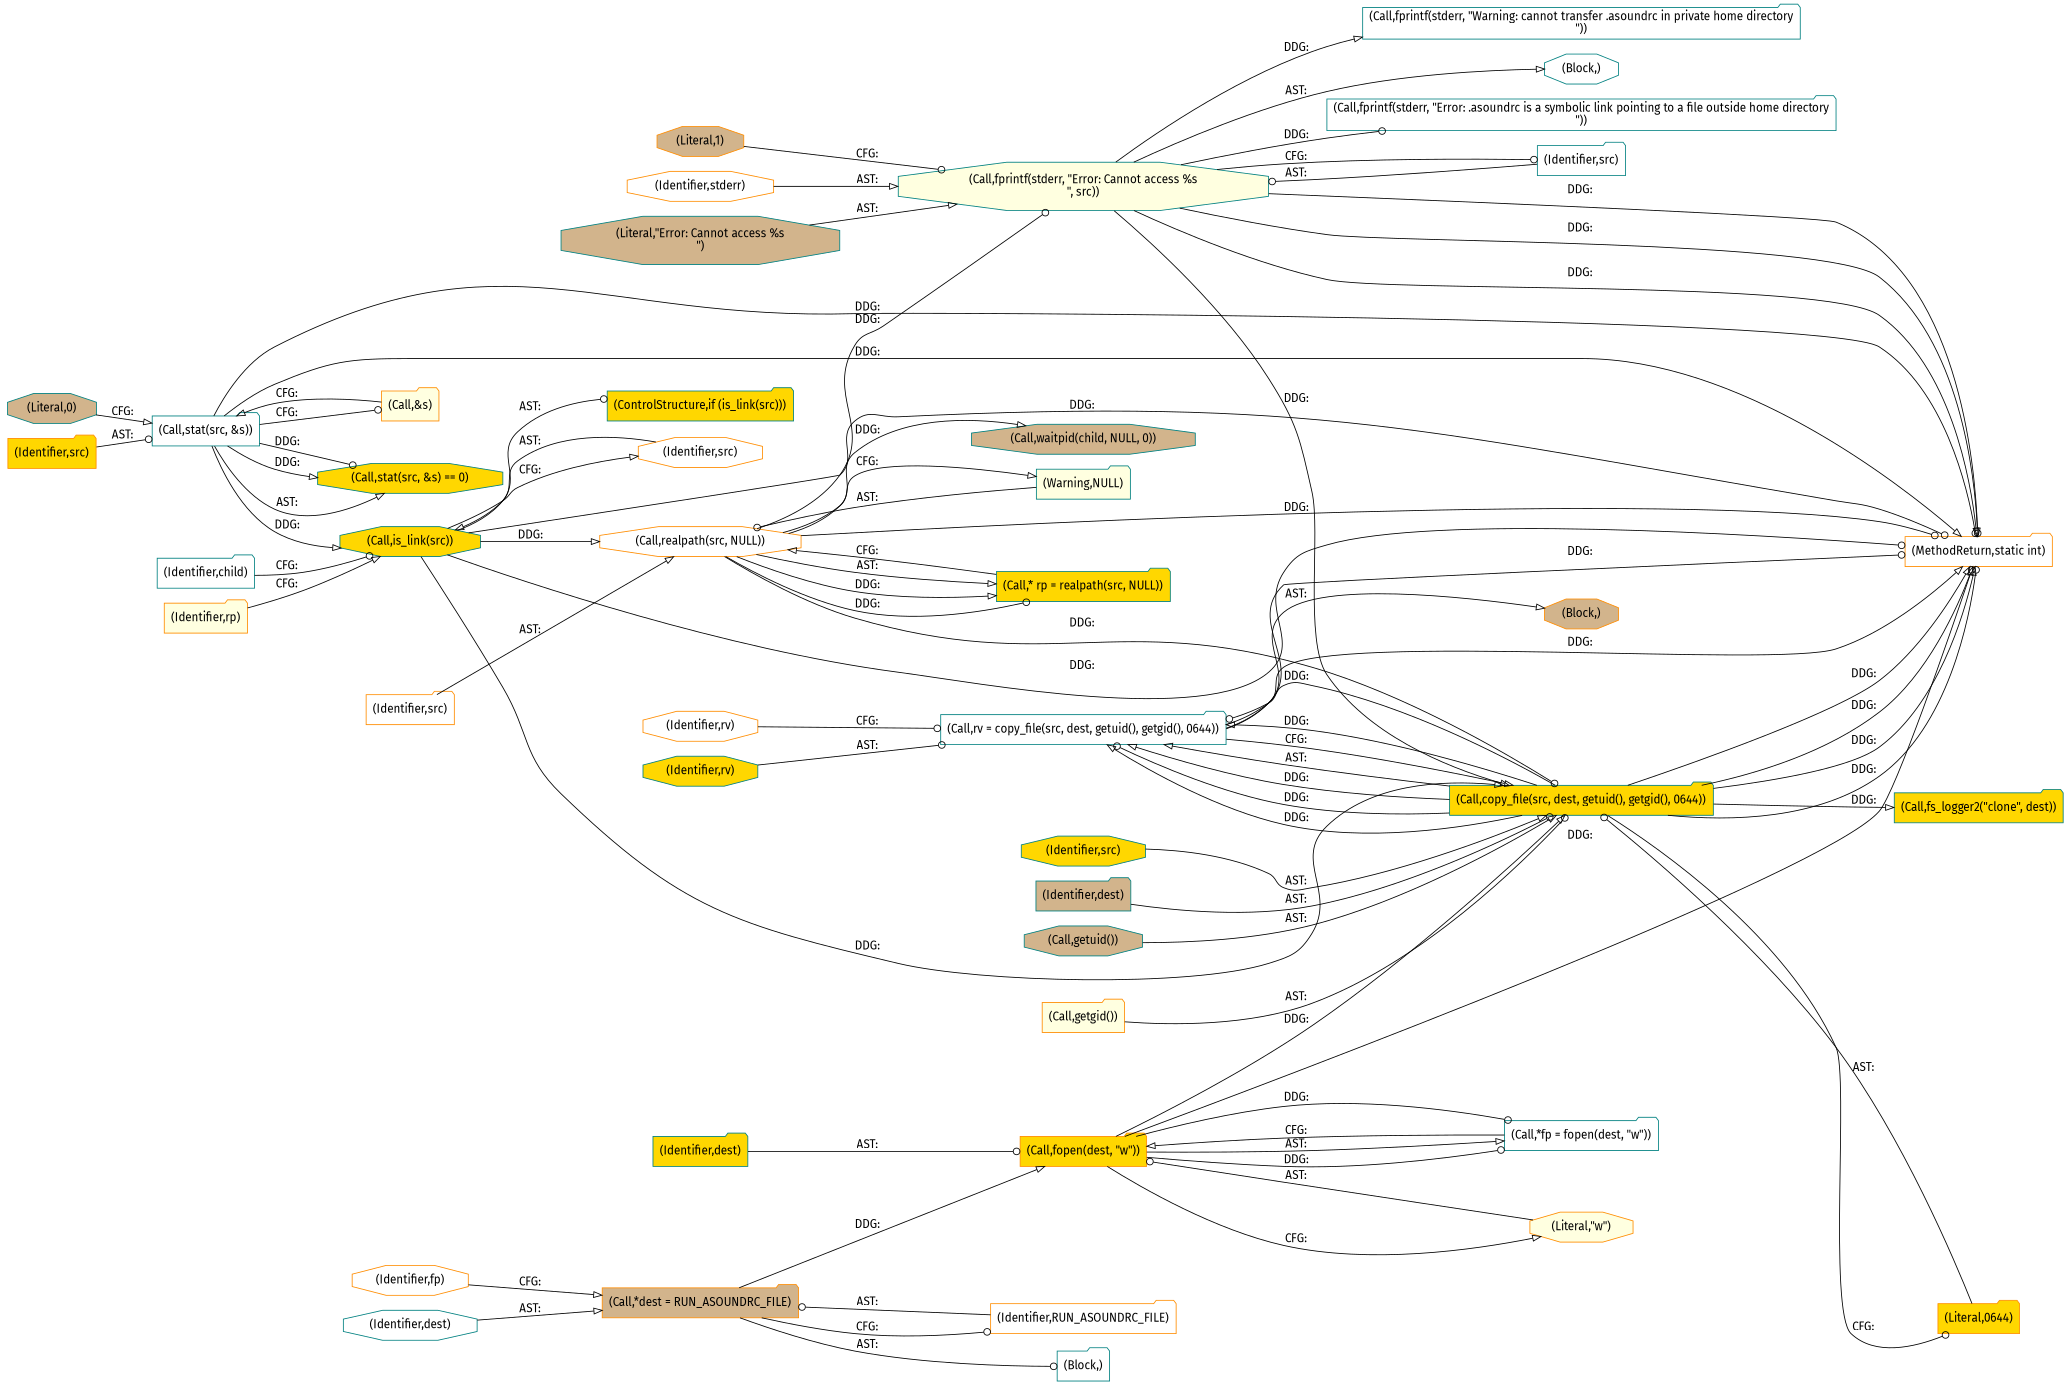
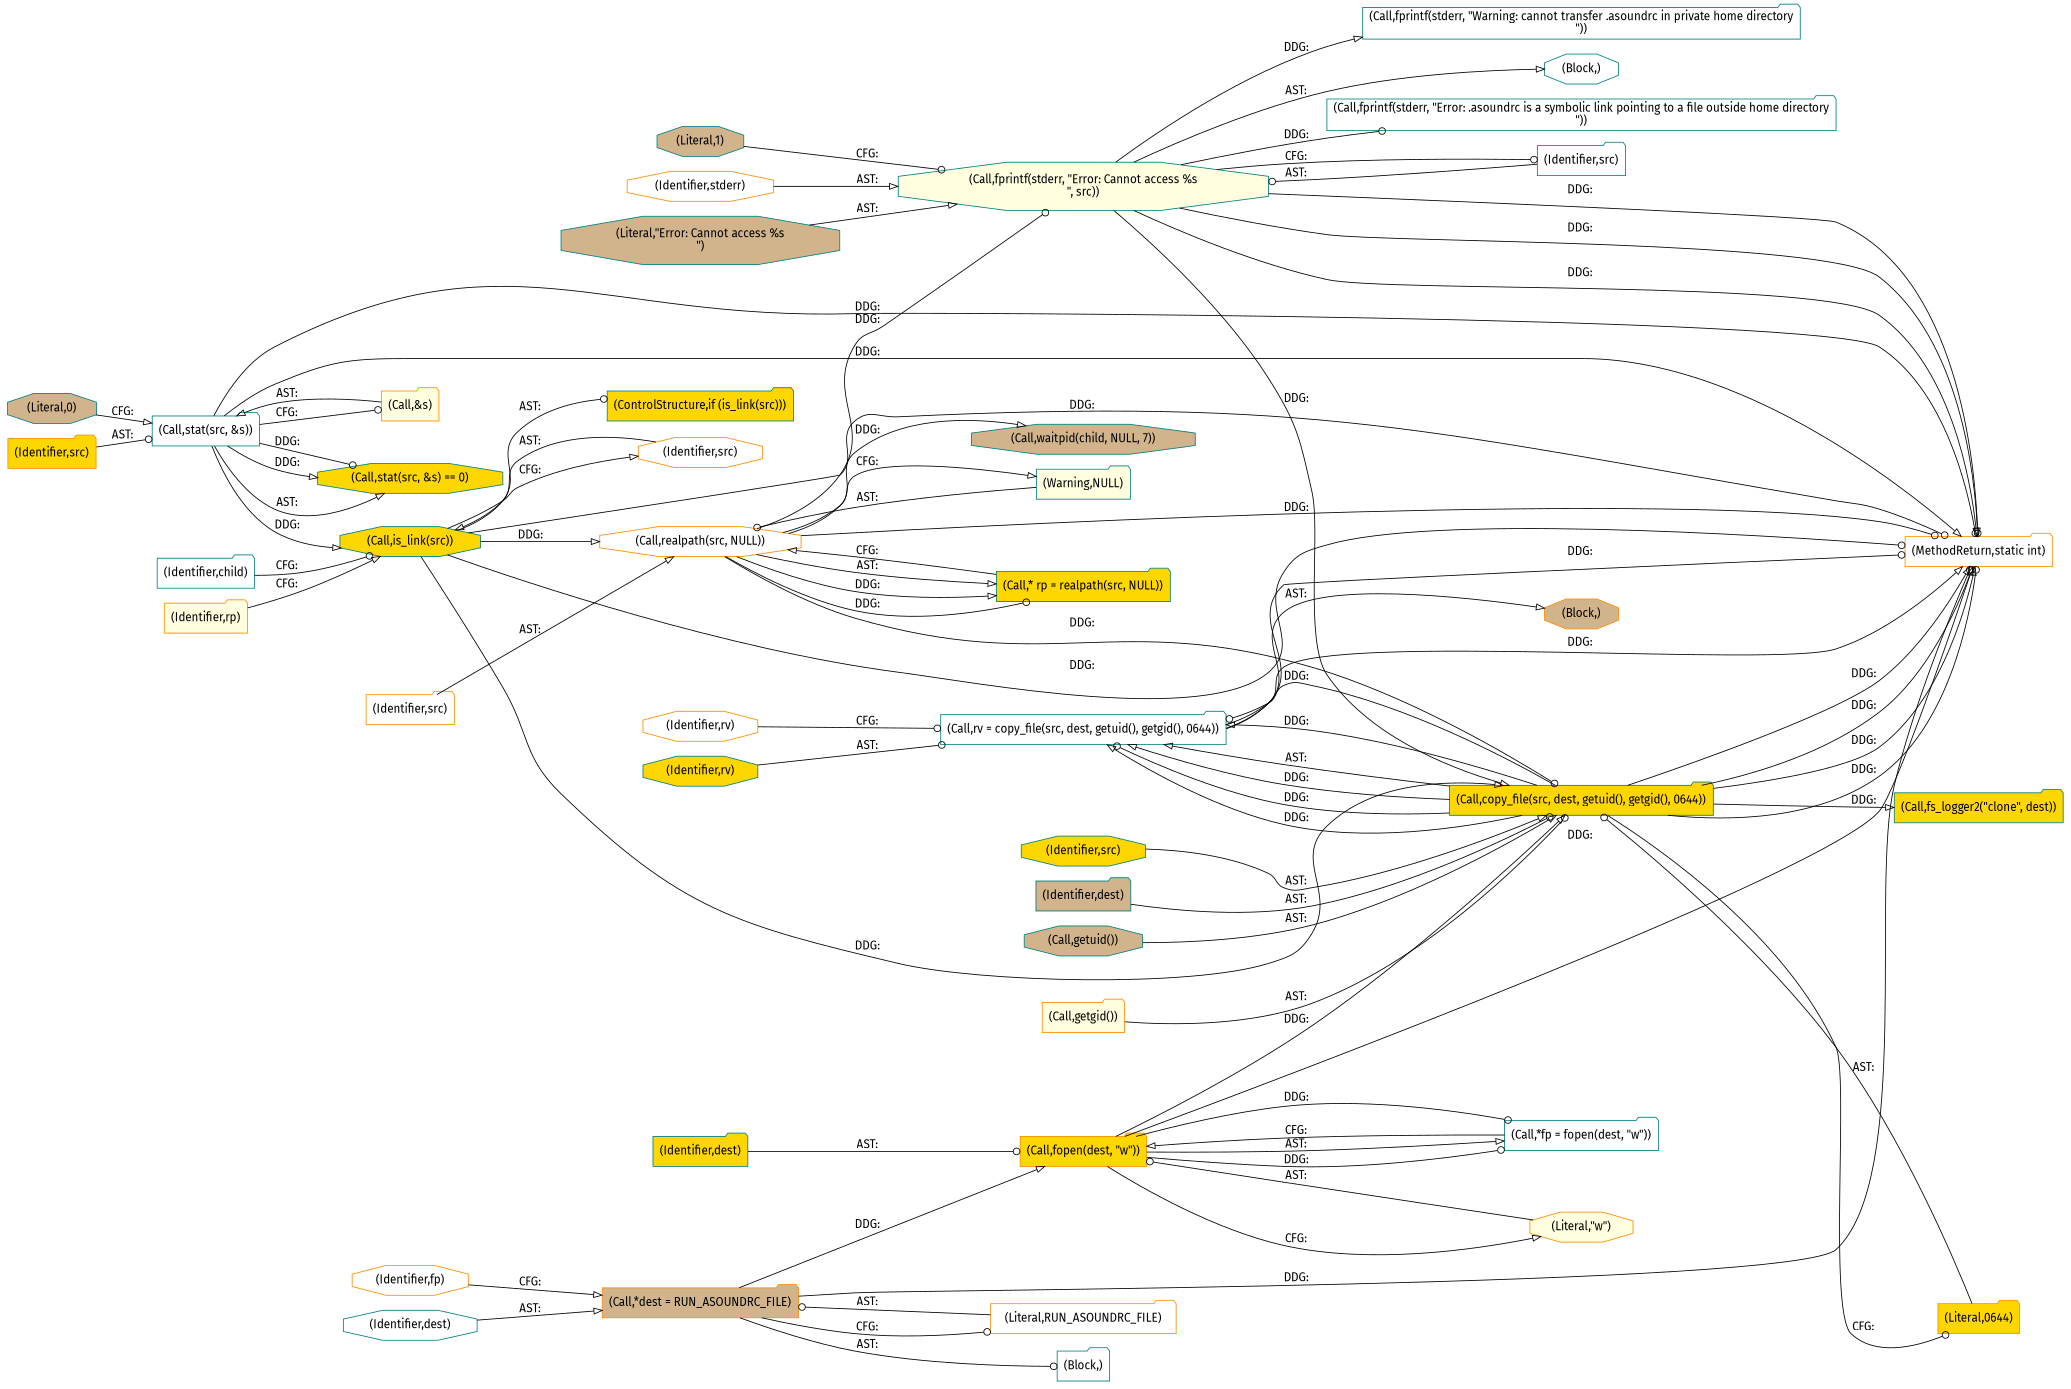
node "(Literal,1)": color darkorange -> teal
edge "(Call,&s)" -> "(Call,stat(src, &s))": label "CFG: " -> "AST: "
node "(Call,waitpid(child, NULL, 0))": label "(Call,waitpid(child, NULL, 0))" -> "(Call,waitpid(child, NULL, 7))"
edge "(Call,rv = copy_file(src, dest, getuid(), getgid(), 0644))" -> "(Call,copy_file(src, dest, getuid(), getgid(), 0644))": removed, label "CFG:"
edge "(Call,*dest = RUN_ASOUNDRC_FILE)" -> "(MethodReturn,static int)": added, label "DDG:"
node "(Identifier,RUN_ASOUNDRC_FILE)": label "(Identifier,RUN_ASOUNDRC_FILE)" -> "(Literal,RUN_ASOUNDRC_FILE)"
